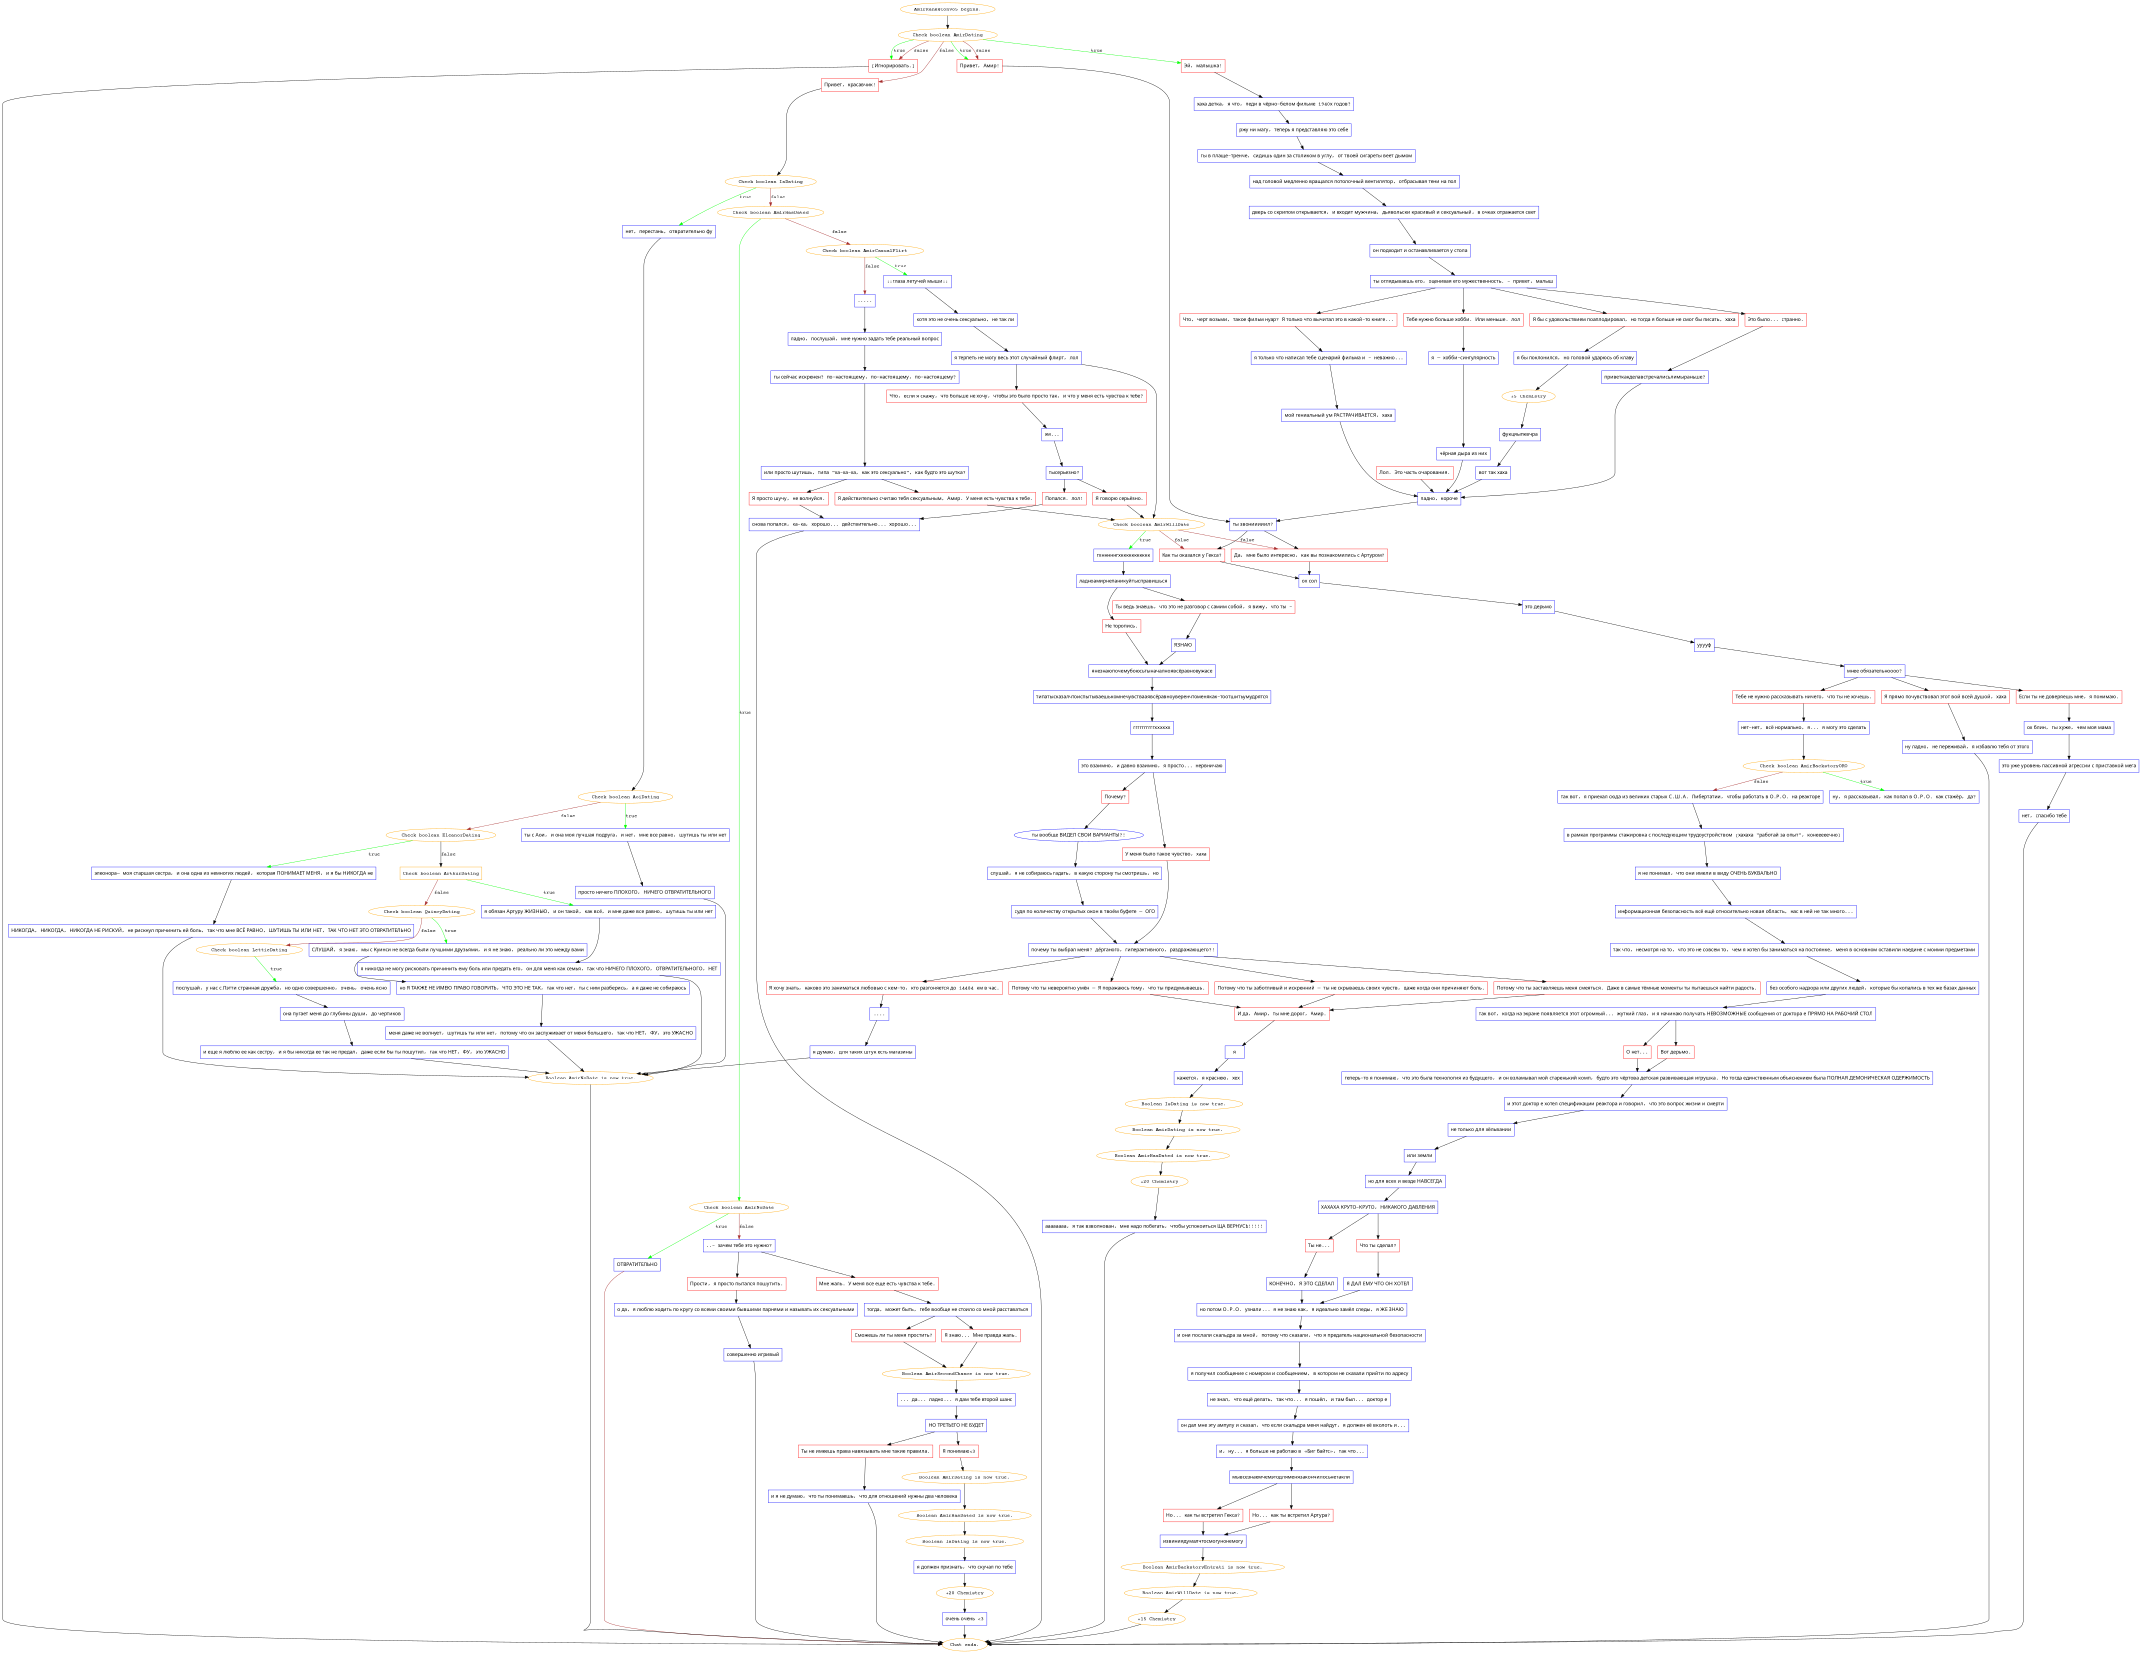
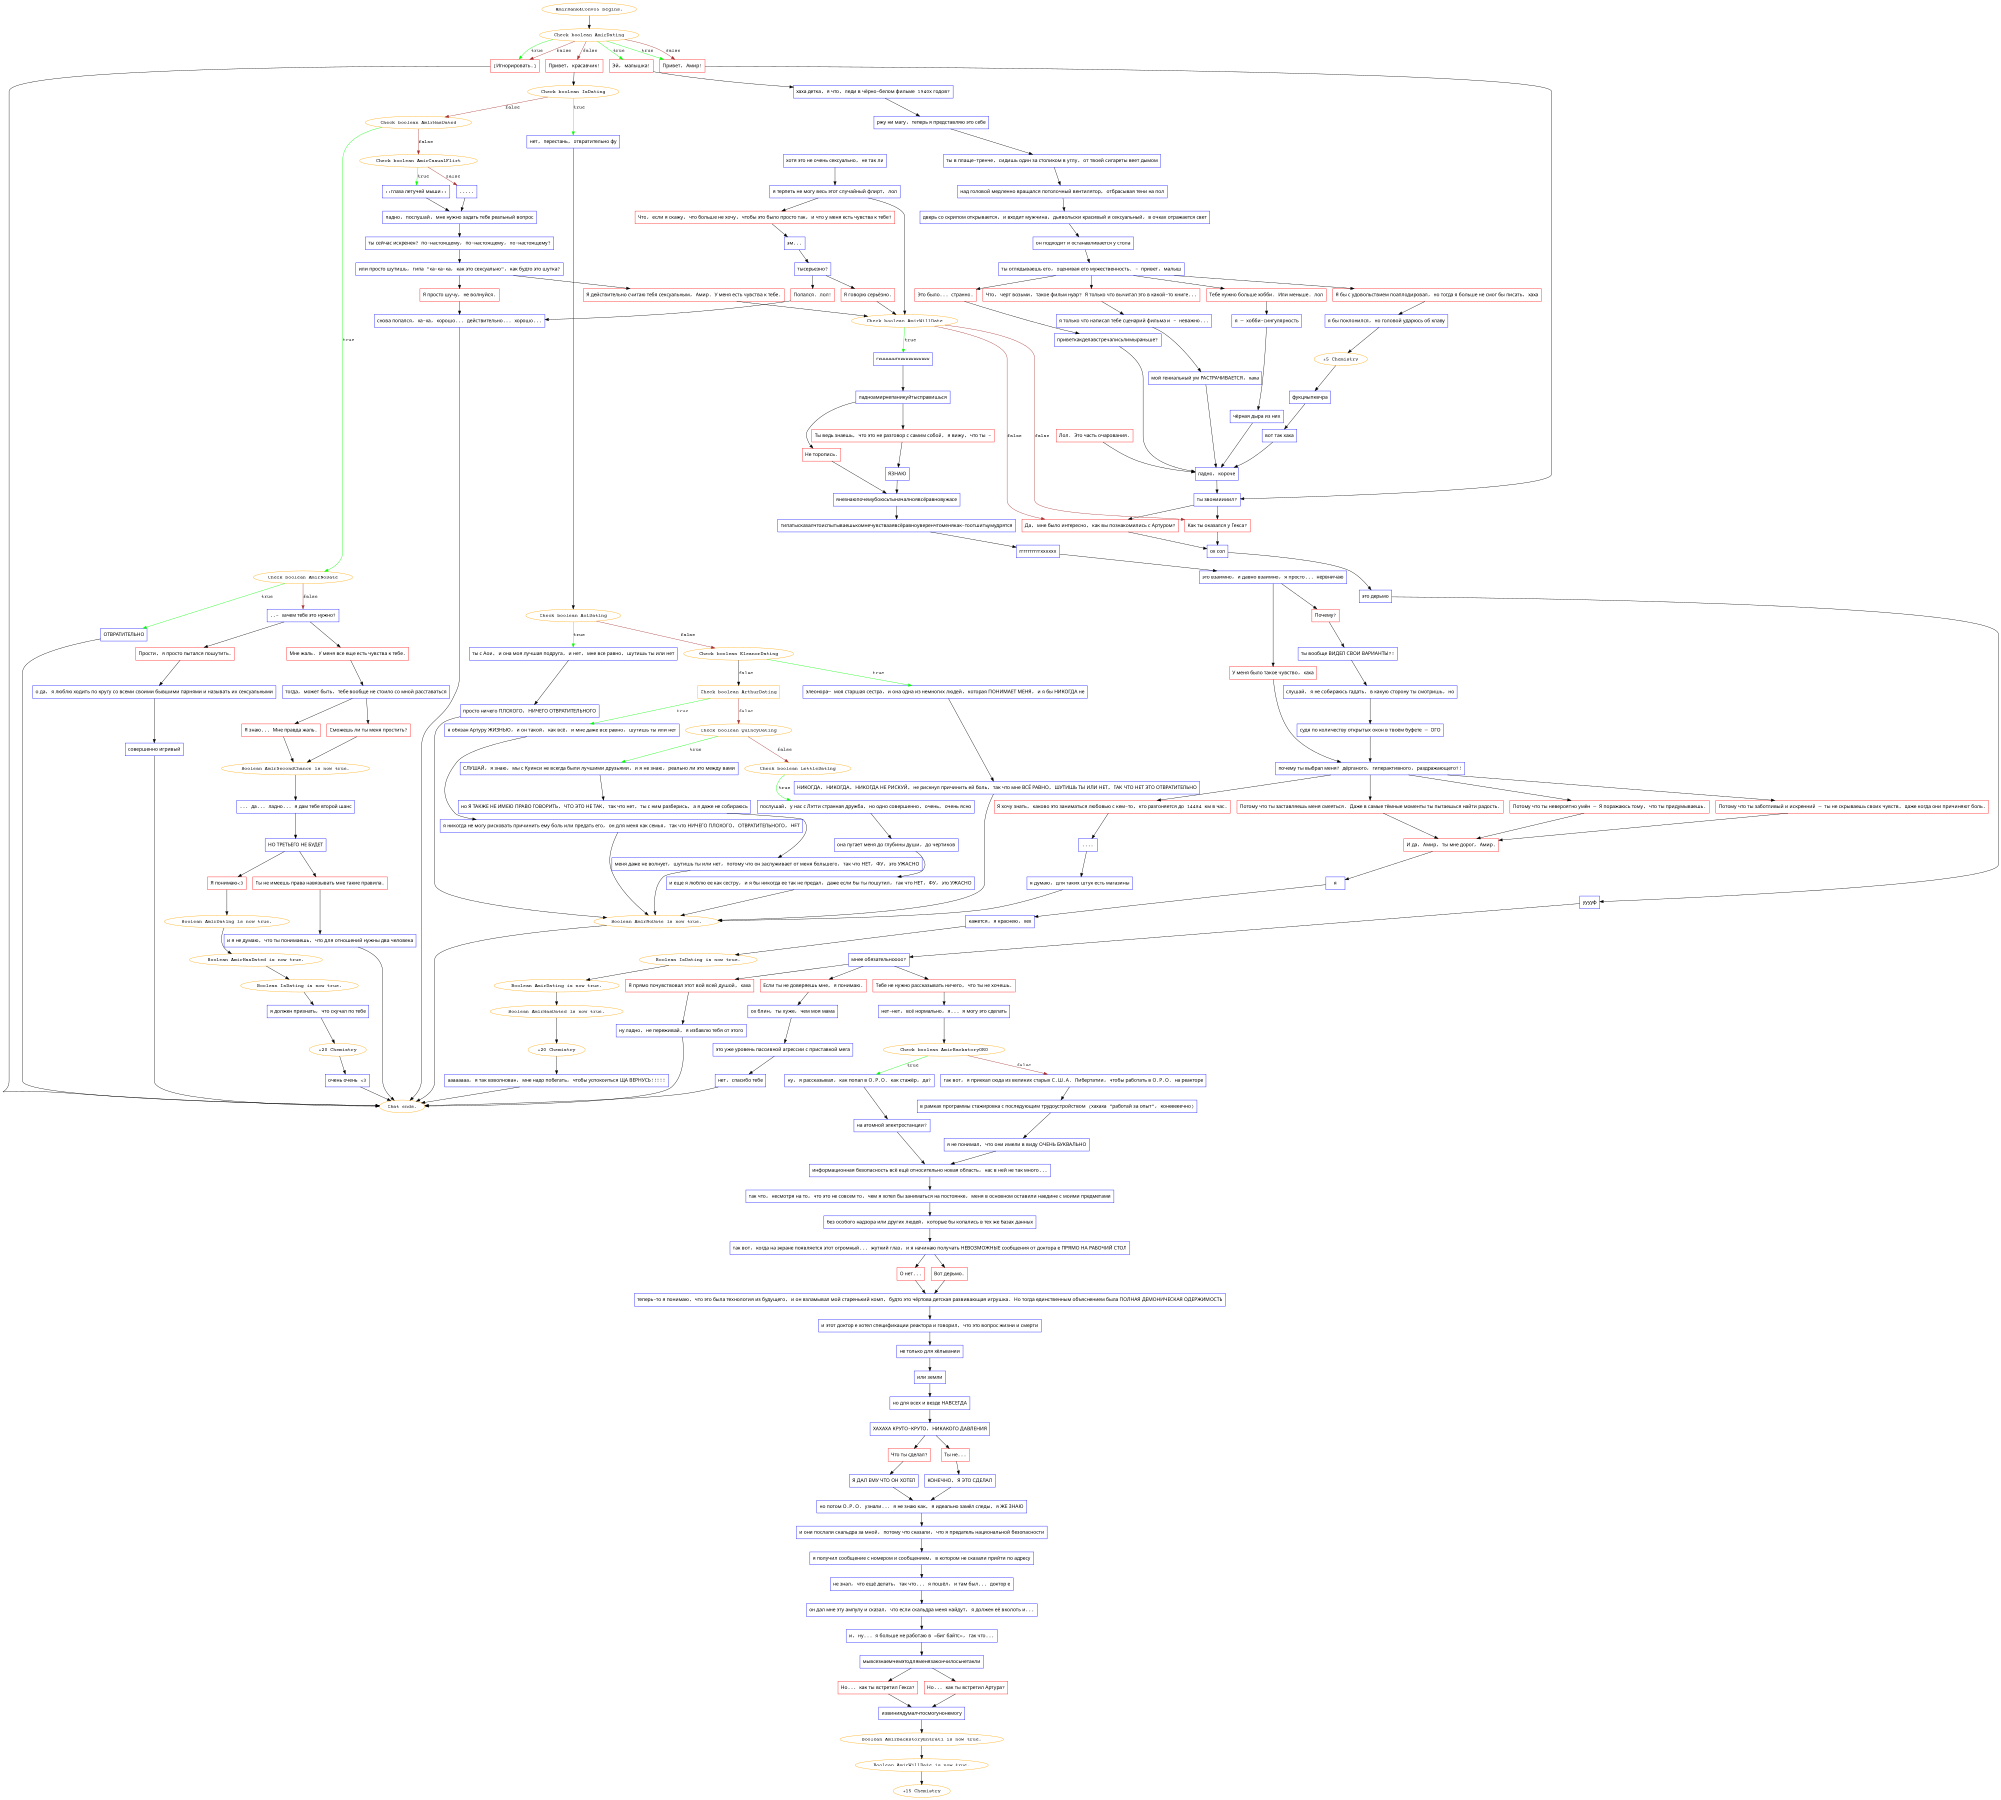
edge "::глаза летучей мыши::" -> "хотя это не очень сексуально, не так ли": now "::глаза летучей мыши::" -> "ладно, послушай, мне нужно задать тебе реальный вопрос"
node "ты вообще ВИДЕЛ СВОИ ВАРИАНТЫ?!": shape ellipse -> box
node "на атомной электростанции?": added
edge "ОТВРАТИТЕЛЬНО" -> "Chat ends.": color brown -> black
edge "+15 Chemistry" -> "Chat ends.": removed
